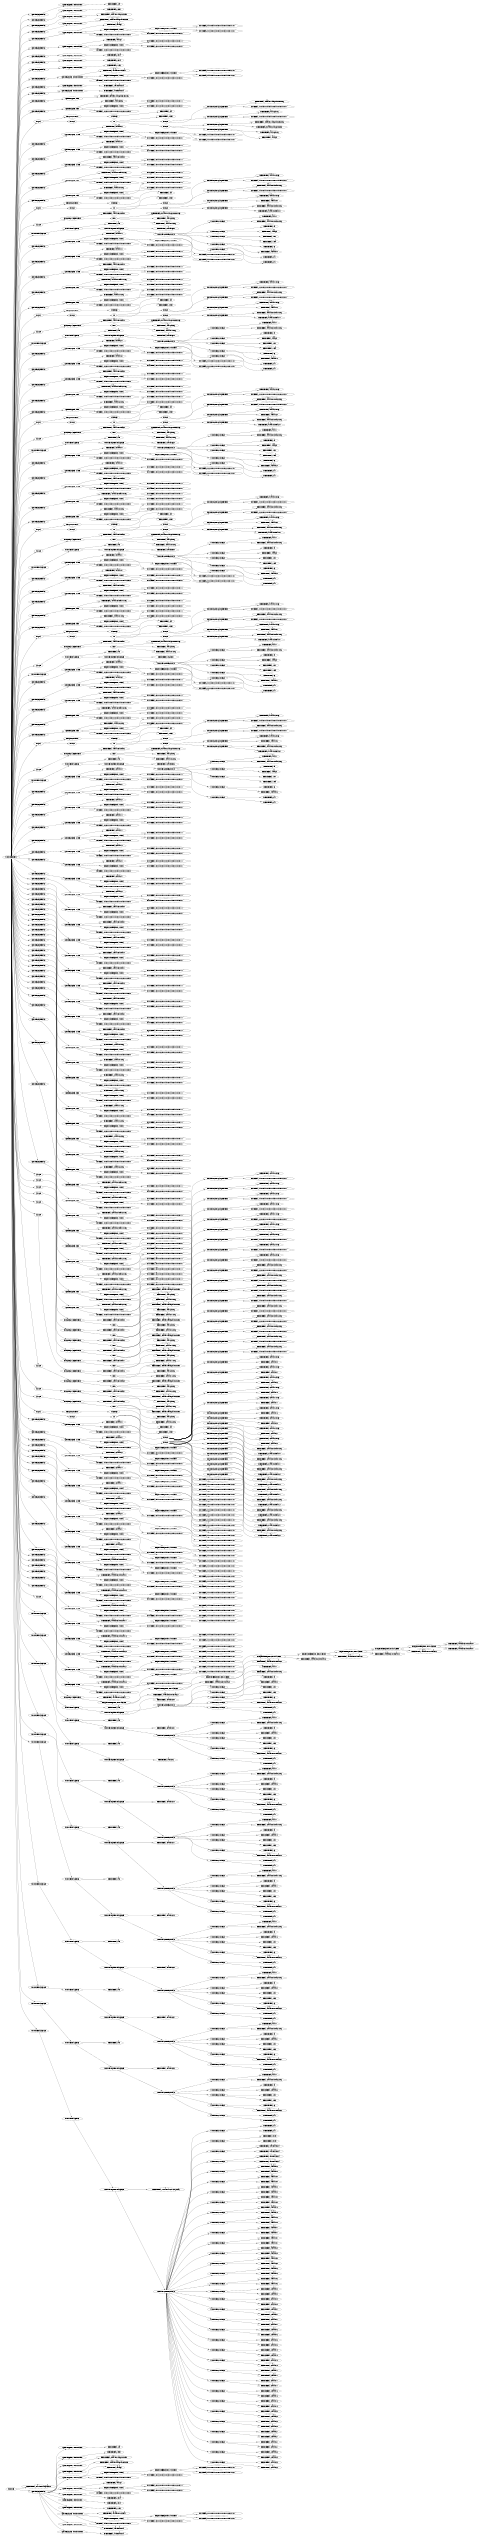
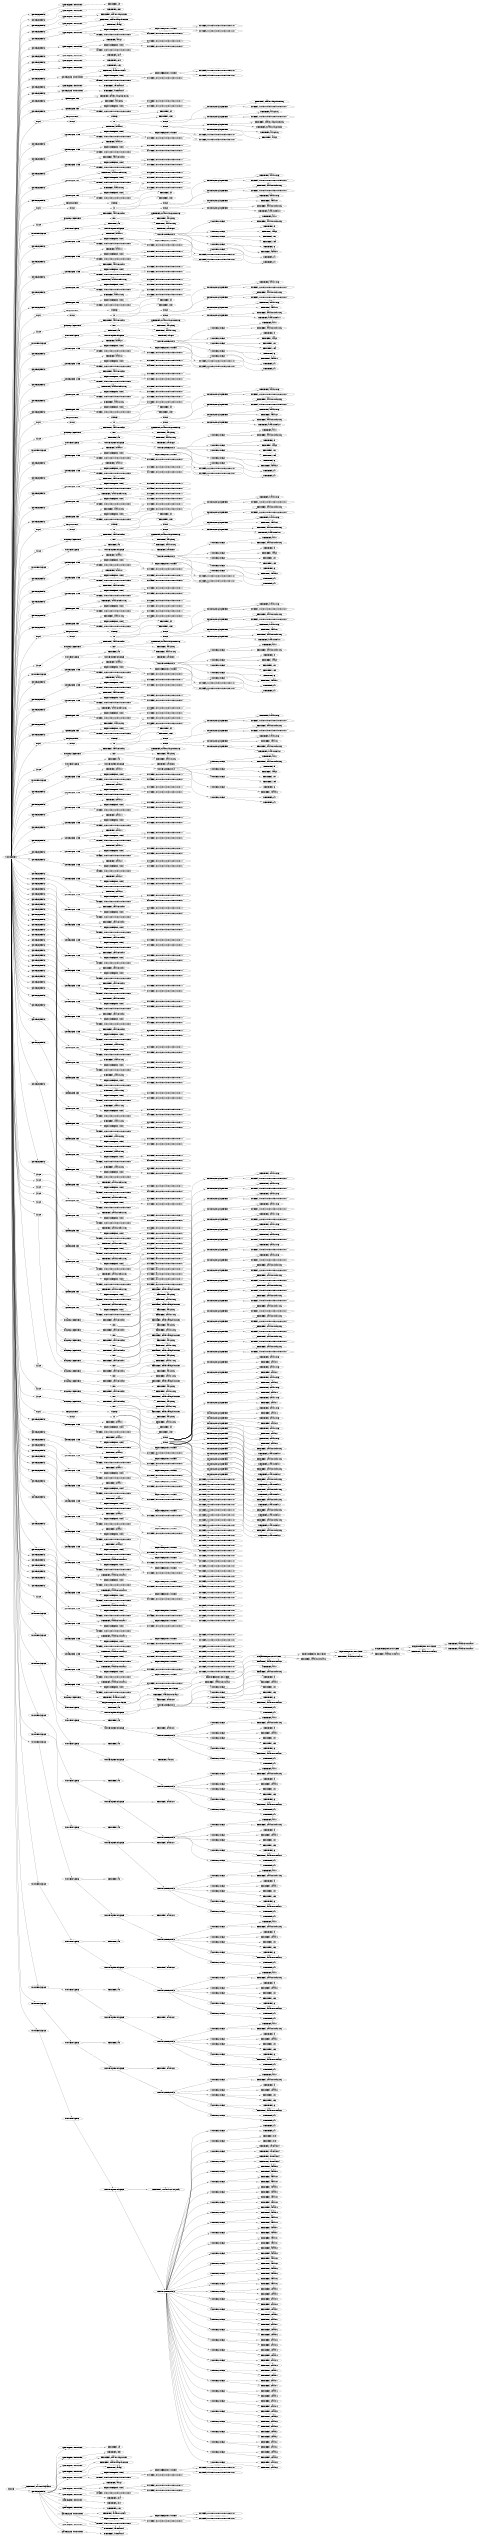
node "IDENTIFIERS: matrix_A_10": label "IDENTIFIERS: matrix_A_10" -> "IDENTIFIERS: mul_A_10"
node "IDENTIFIERS: reg_B_01": label "IDENTIFIERS: reg_B_01" -> "IDENTIFIERS: matrix_B_01"
